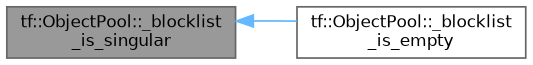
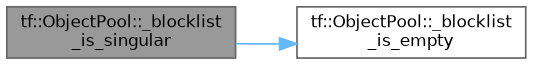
edge "tf::ObjectPool::_blocklist _is_empty" -> "tf::ObjectPool::_blocklist _is_singular": reversed
